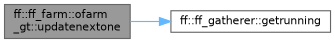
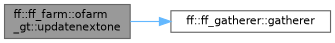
node "ff::ff_gatherer::getrunning": label "ff::ff_gatherer::getrunning" -> "ff::ff_gatherer::gatherer"
